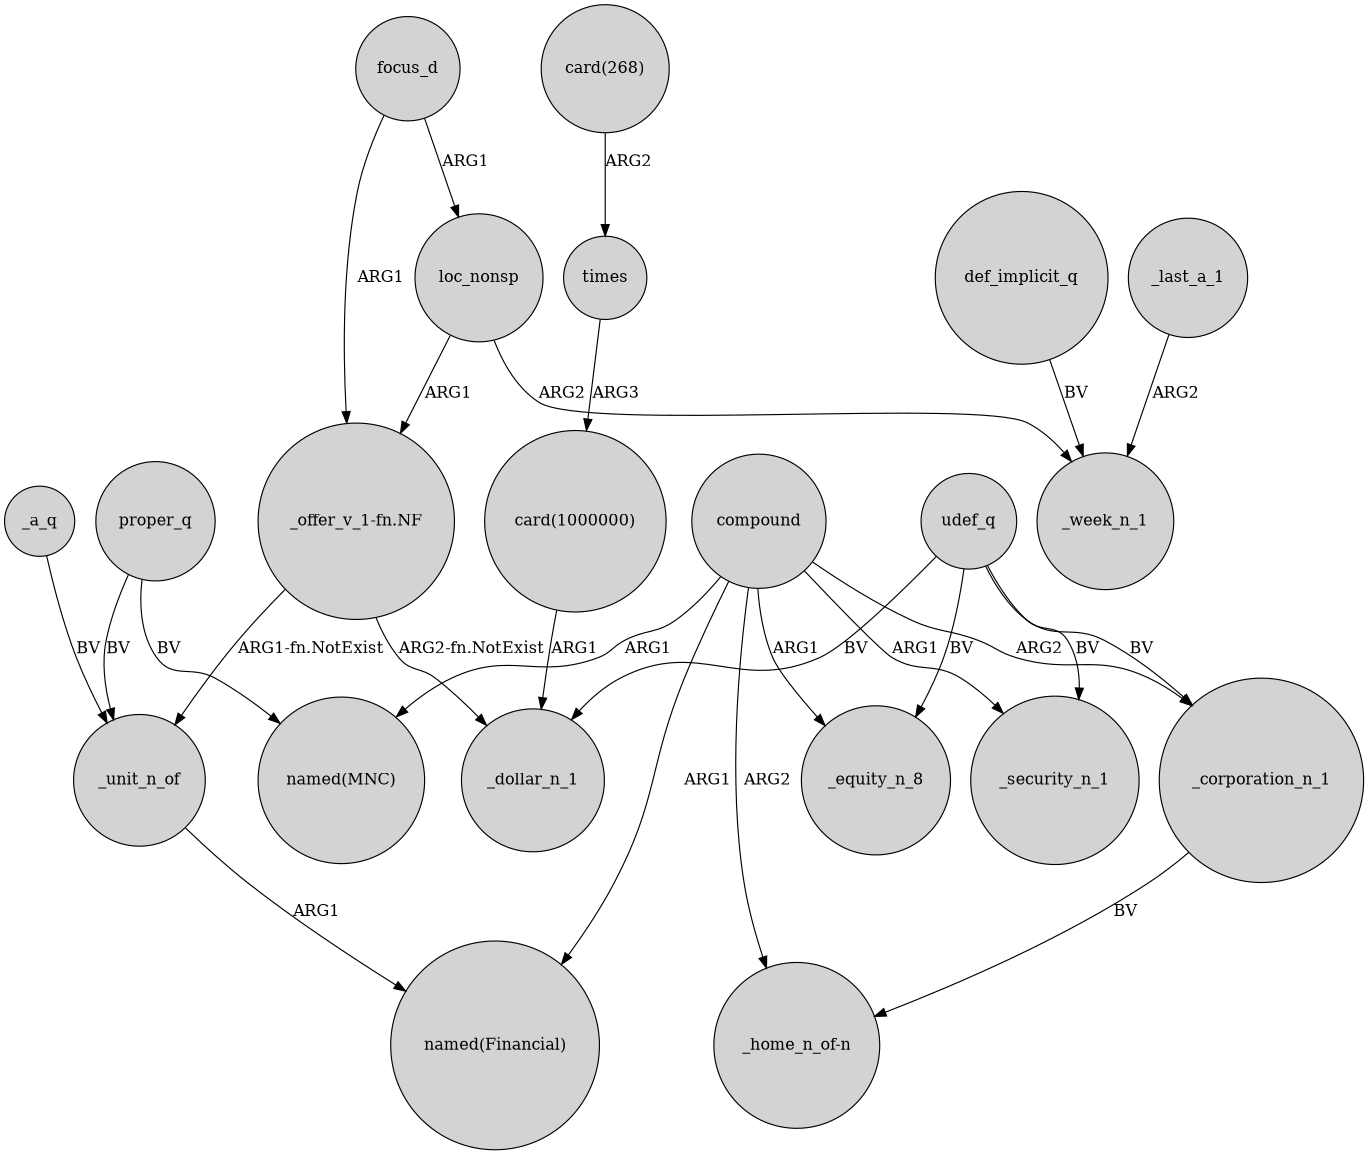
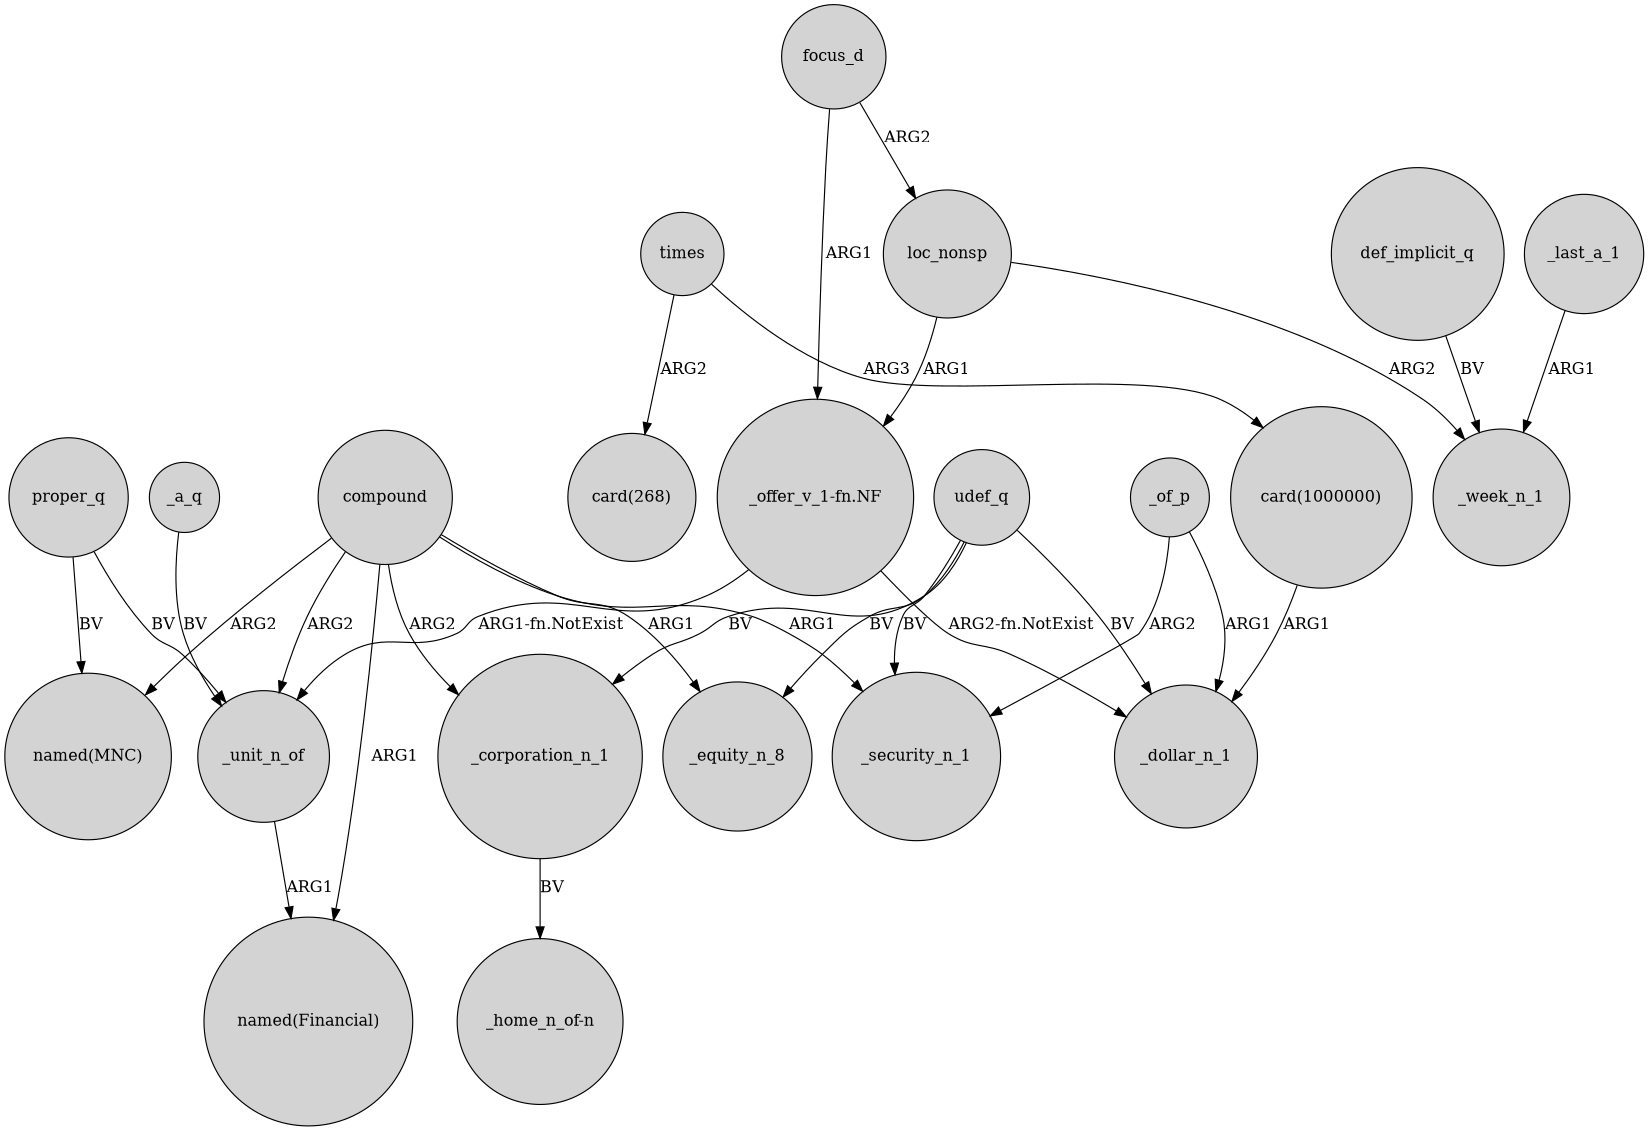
edge "focus_d" -> "loc_nonsp": label "ARG1" -> "ARG2"
edge "card(268)" -> "times": reversed
edge "_last_a_1" -> "_week_n_1": label "ARG2" -> "ARG1"
node "_of_p": added
edge "compound" -> "named(MNC)": label "ARG1" -> "ARG2"
edge "compound" -> "_home_n_of-n": now "compound" -> "_unit_n_of"
